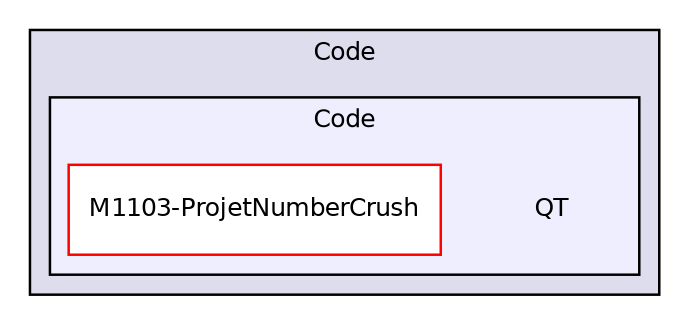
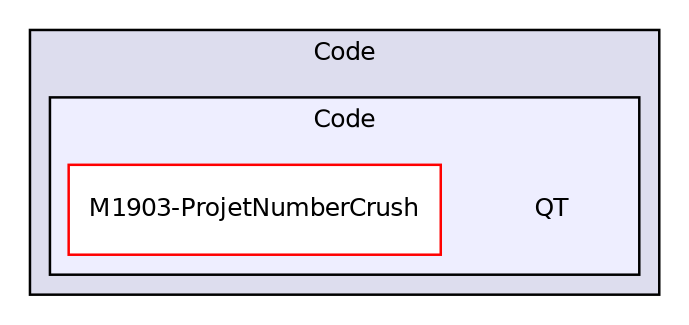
node "M1103-ProjetNumberCrush": label "M1103-ProjetNumberCrush" -> "M1903-ProjetNumberCrush"
